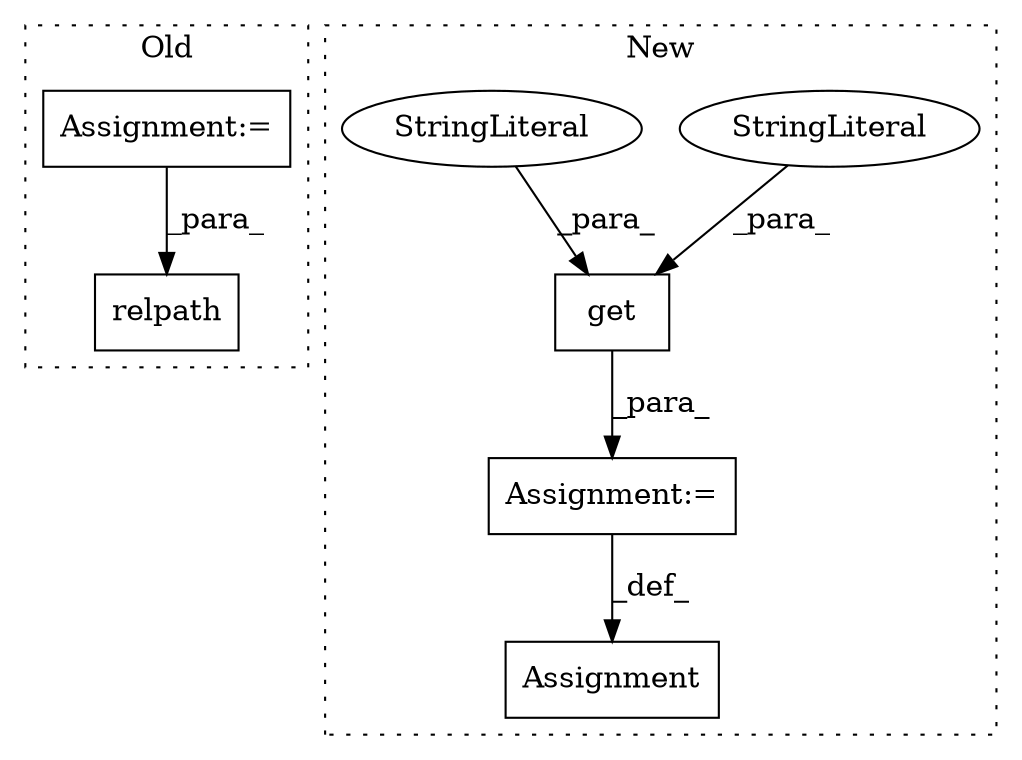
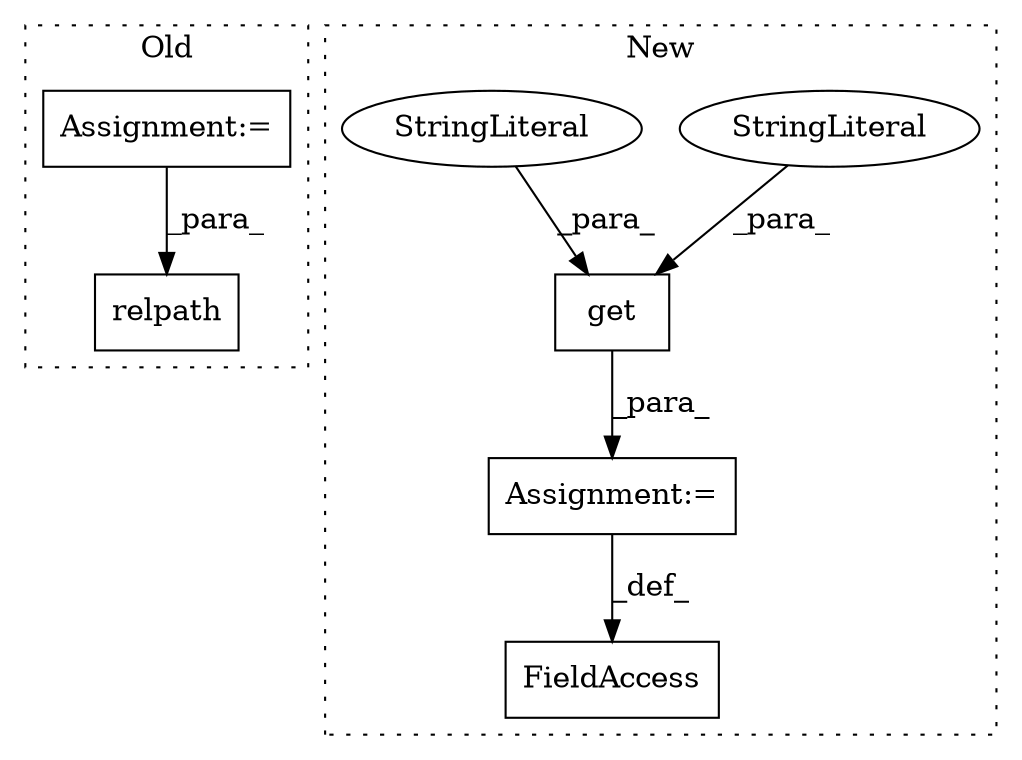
node "Assignment": label "Assignment" -> "FieldAccess"
